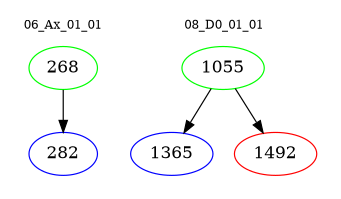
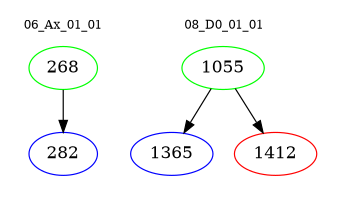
node "1492": label "1492" -> "1412"
